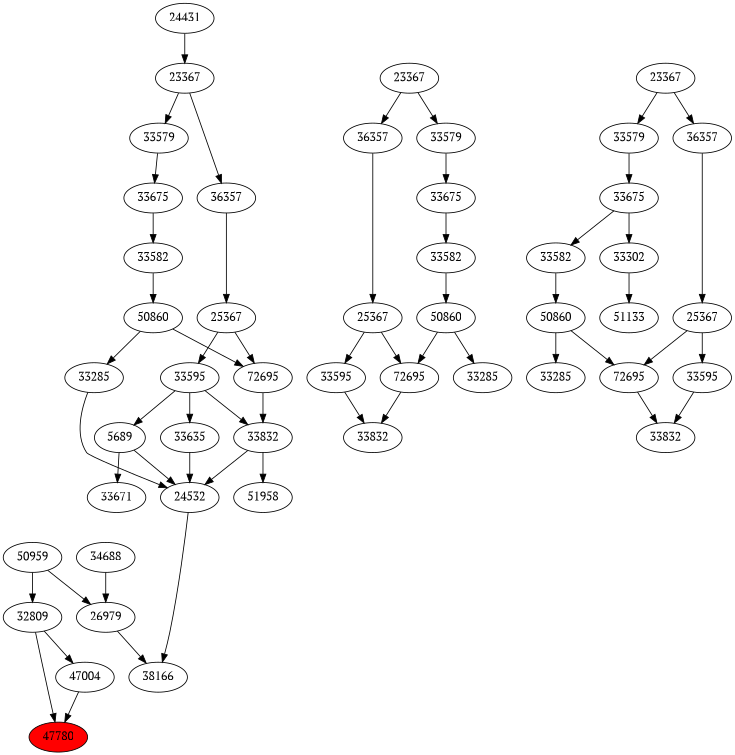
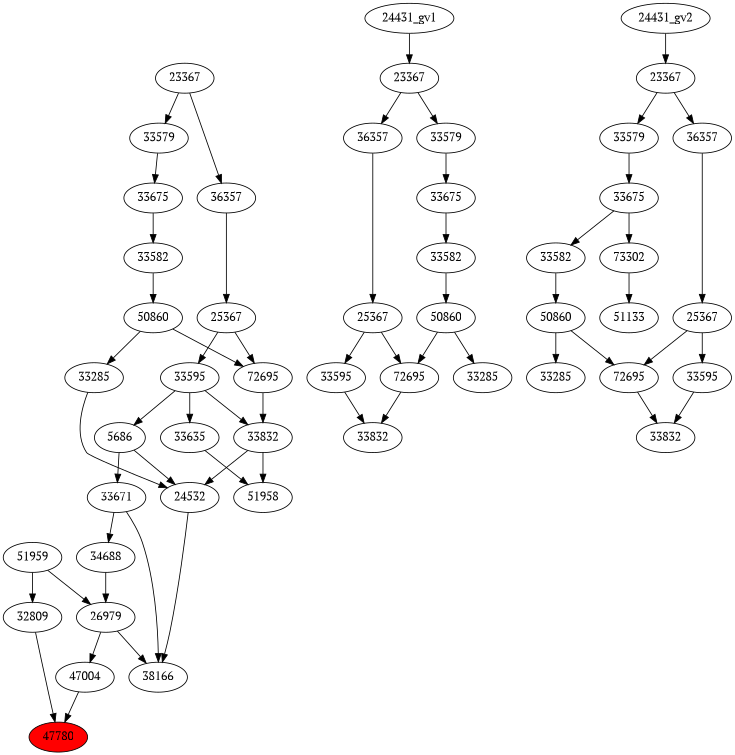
node "24431": removed
node "24431_gv1": added
node "24431_gv2": added
node "33302": label "33302" -> "73302"
node "5689": label "5689" -> "5686"
edge "33635" -> "24532": now "33635" -> "51958"
edge "33671" -> "34688": added
node "50959": label "50959" -> "51959"
edge "33671" -> "38166": added
edge "32809" -> "47004": now "26979" -> "47004"
